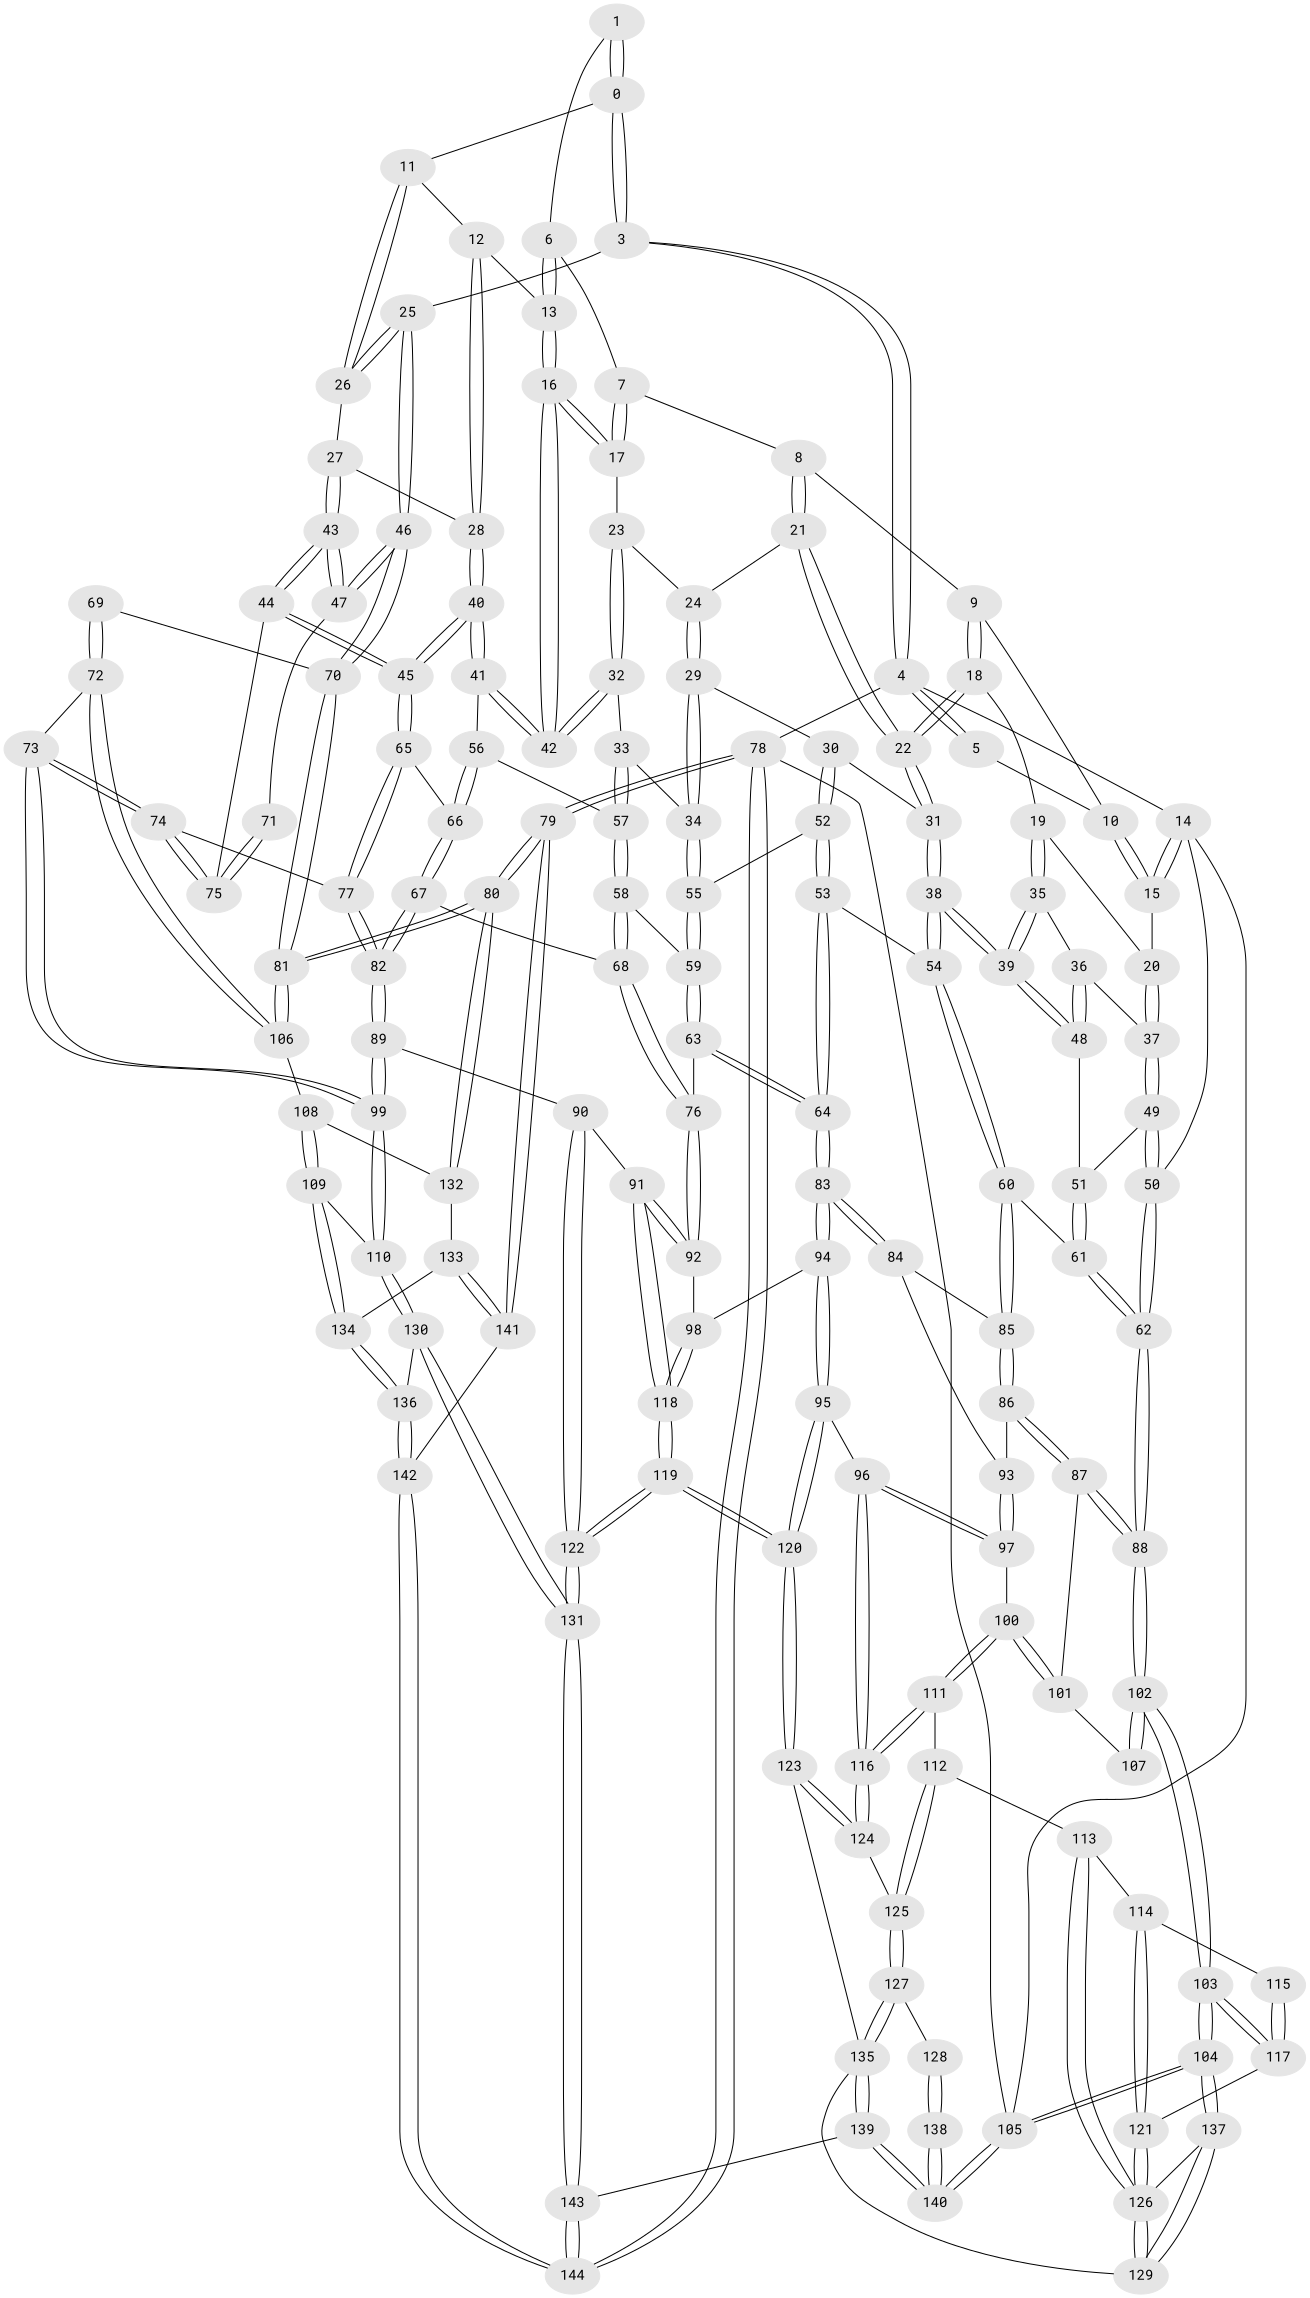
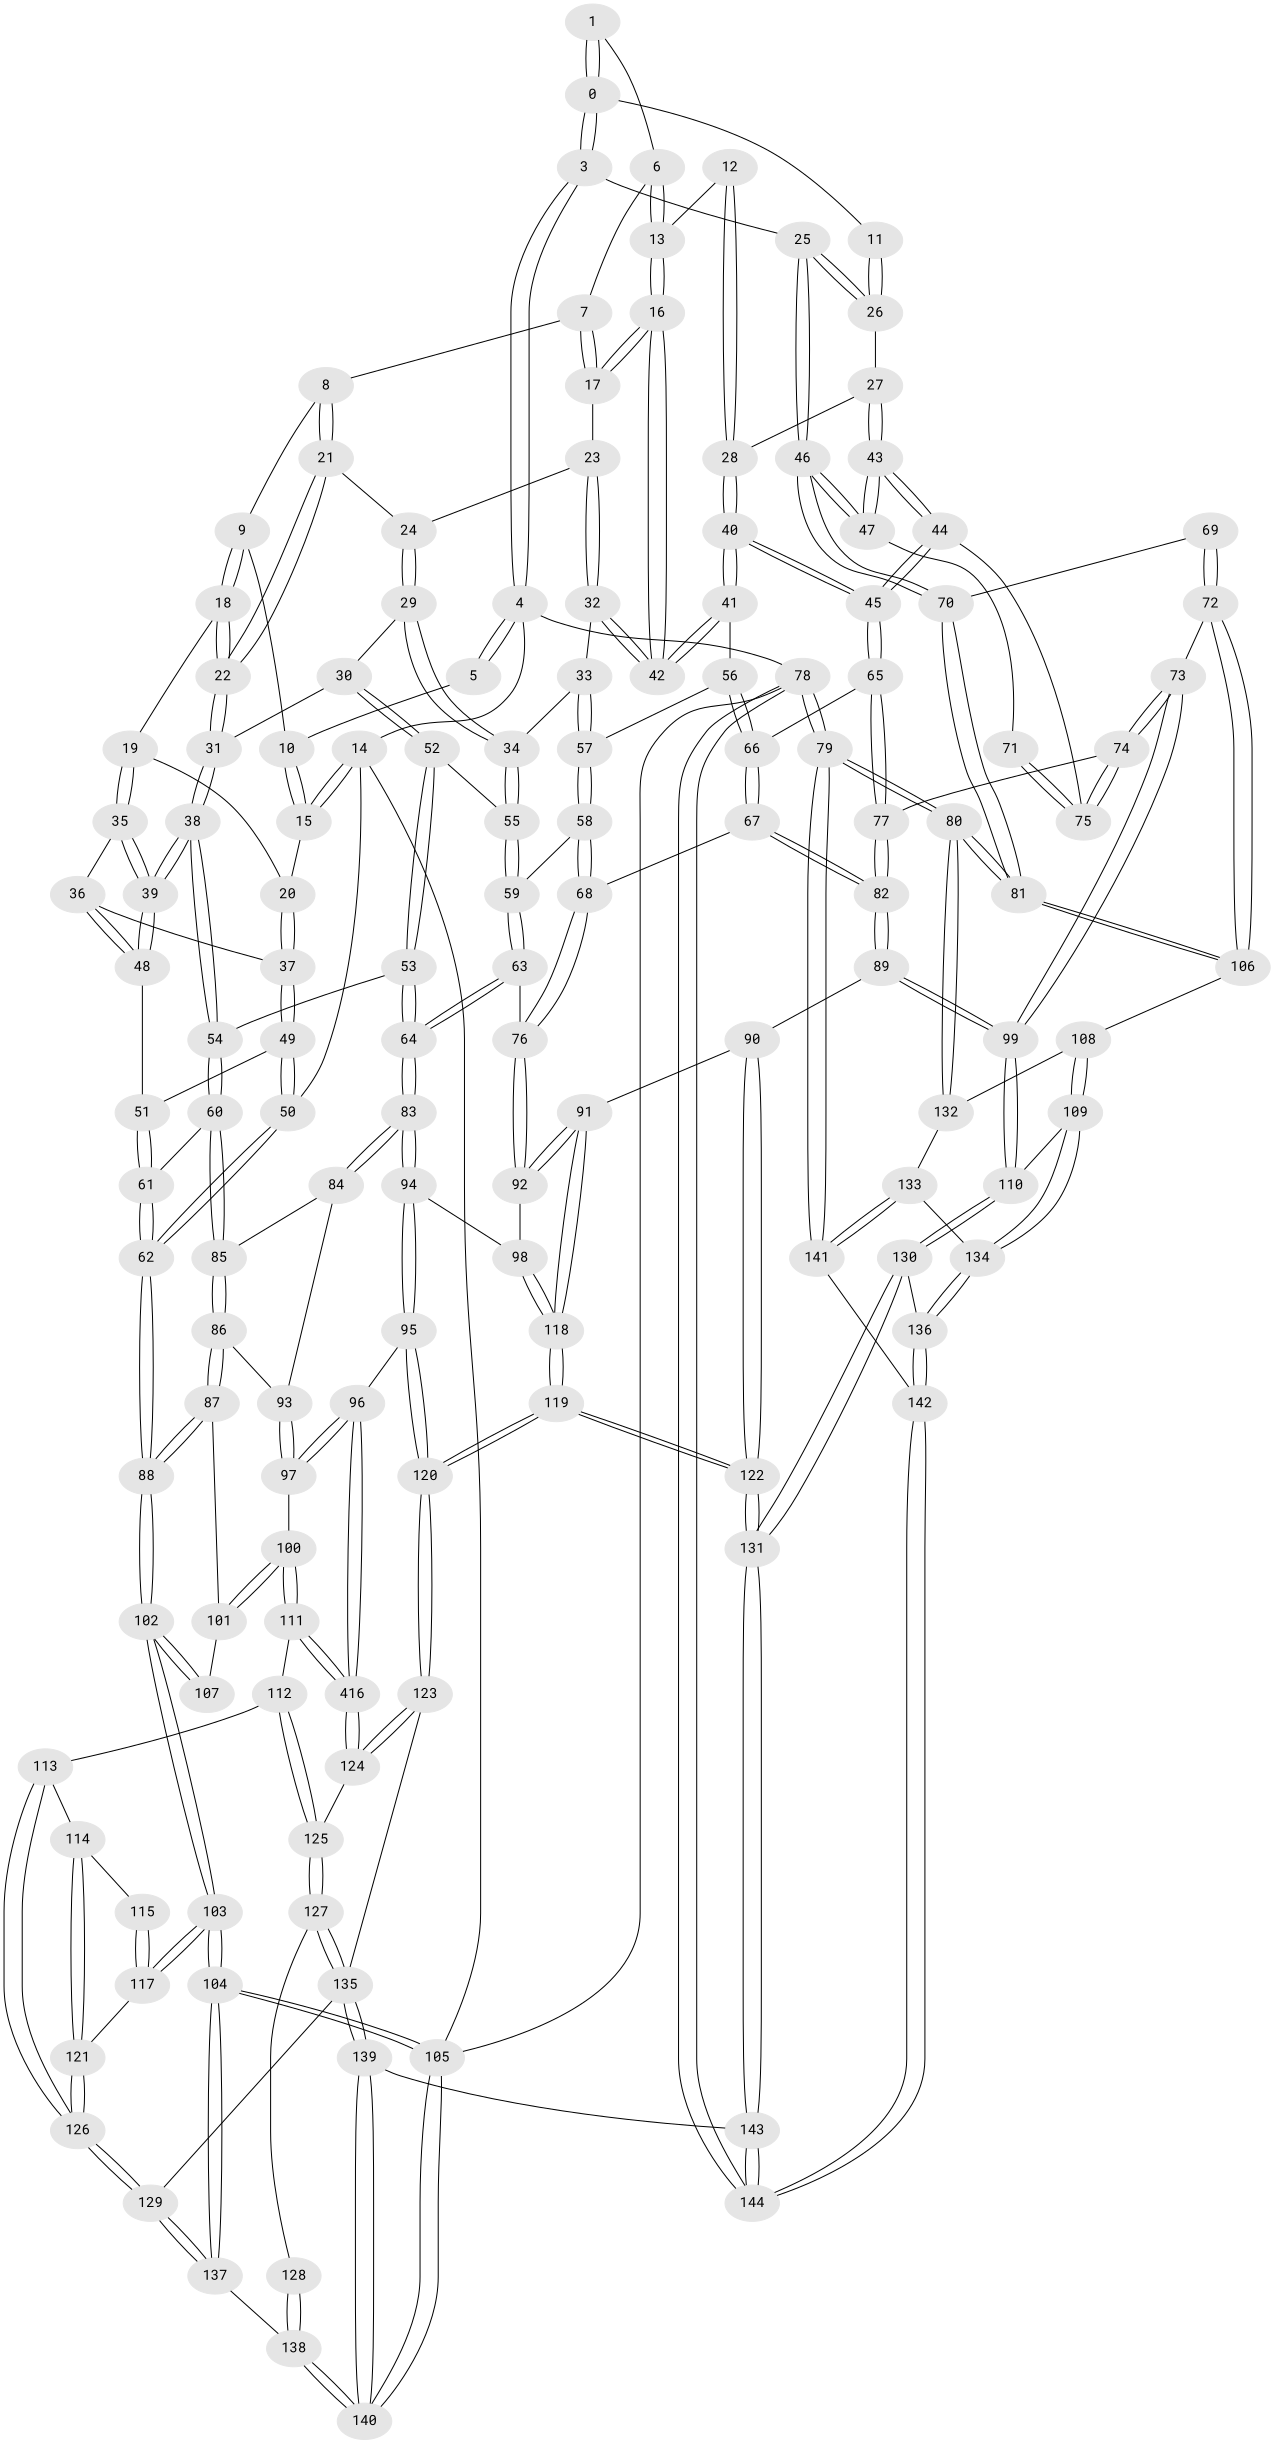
edge "11" -- "12": removed
node "116": label "116" -> "416"
edge "137" -- "126": now "137" -- "138"
